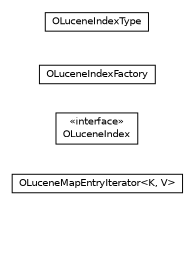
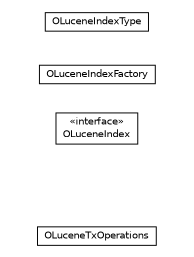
node "OLuceneMapEntryIterator<K, V>": removed
node "OLuceneTxOperations": added
